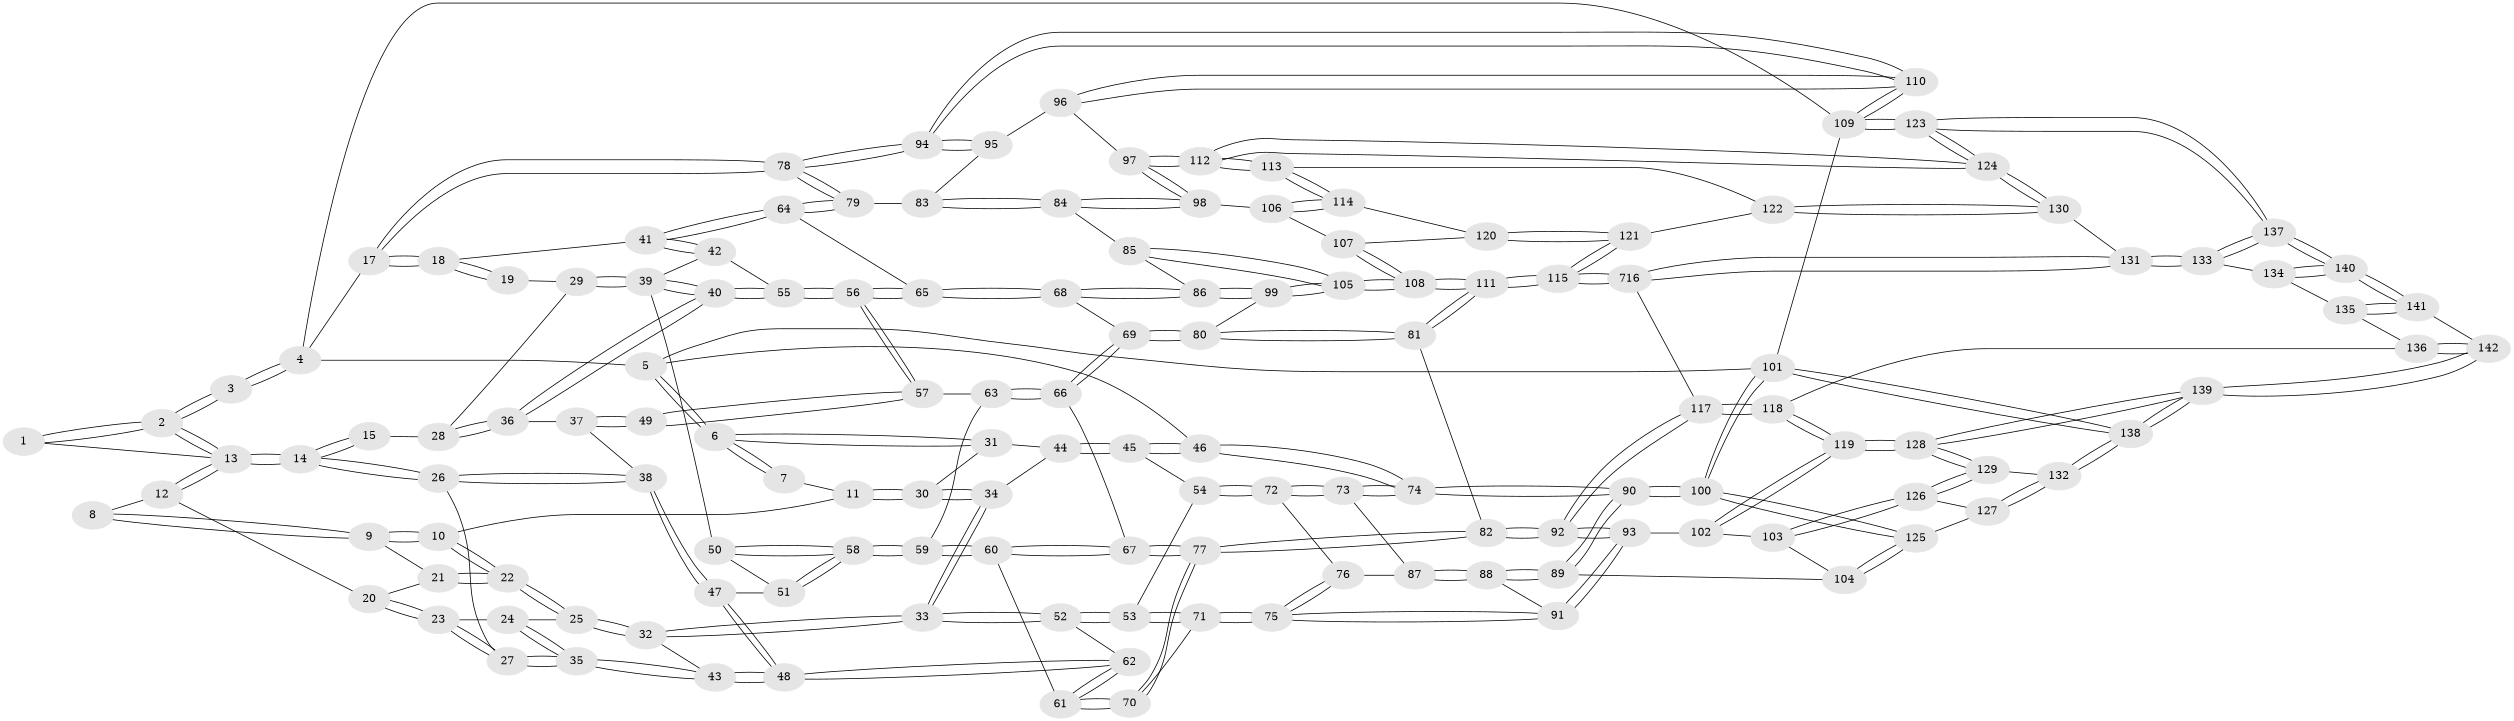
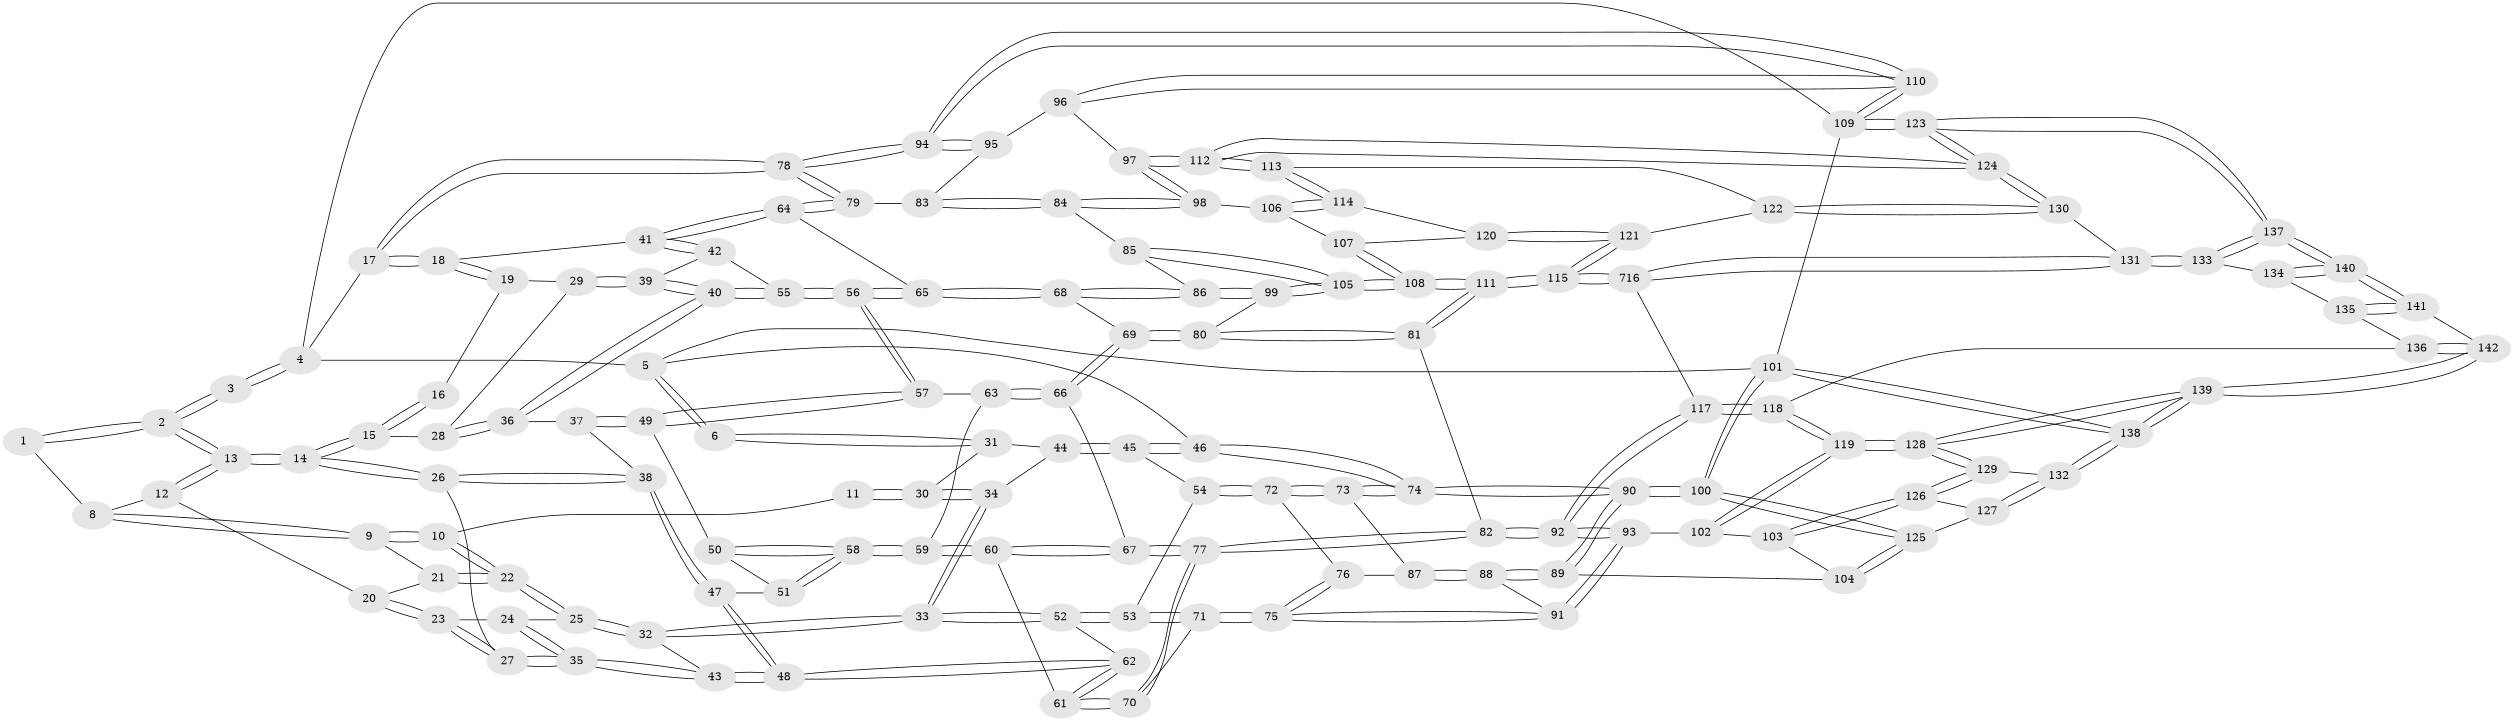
node "16": added
edge "39" -- "50": now "49" -- "50"
edge "1" -- "13": now "1" -- "8"
node "7": removed
